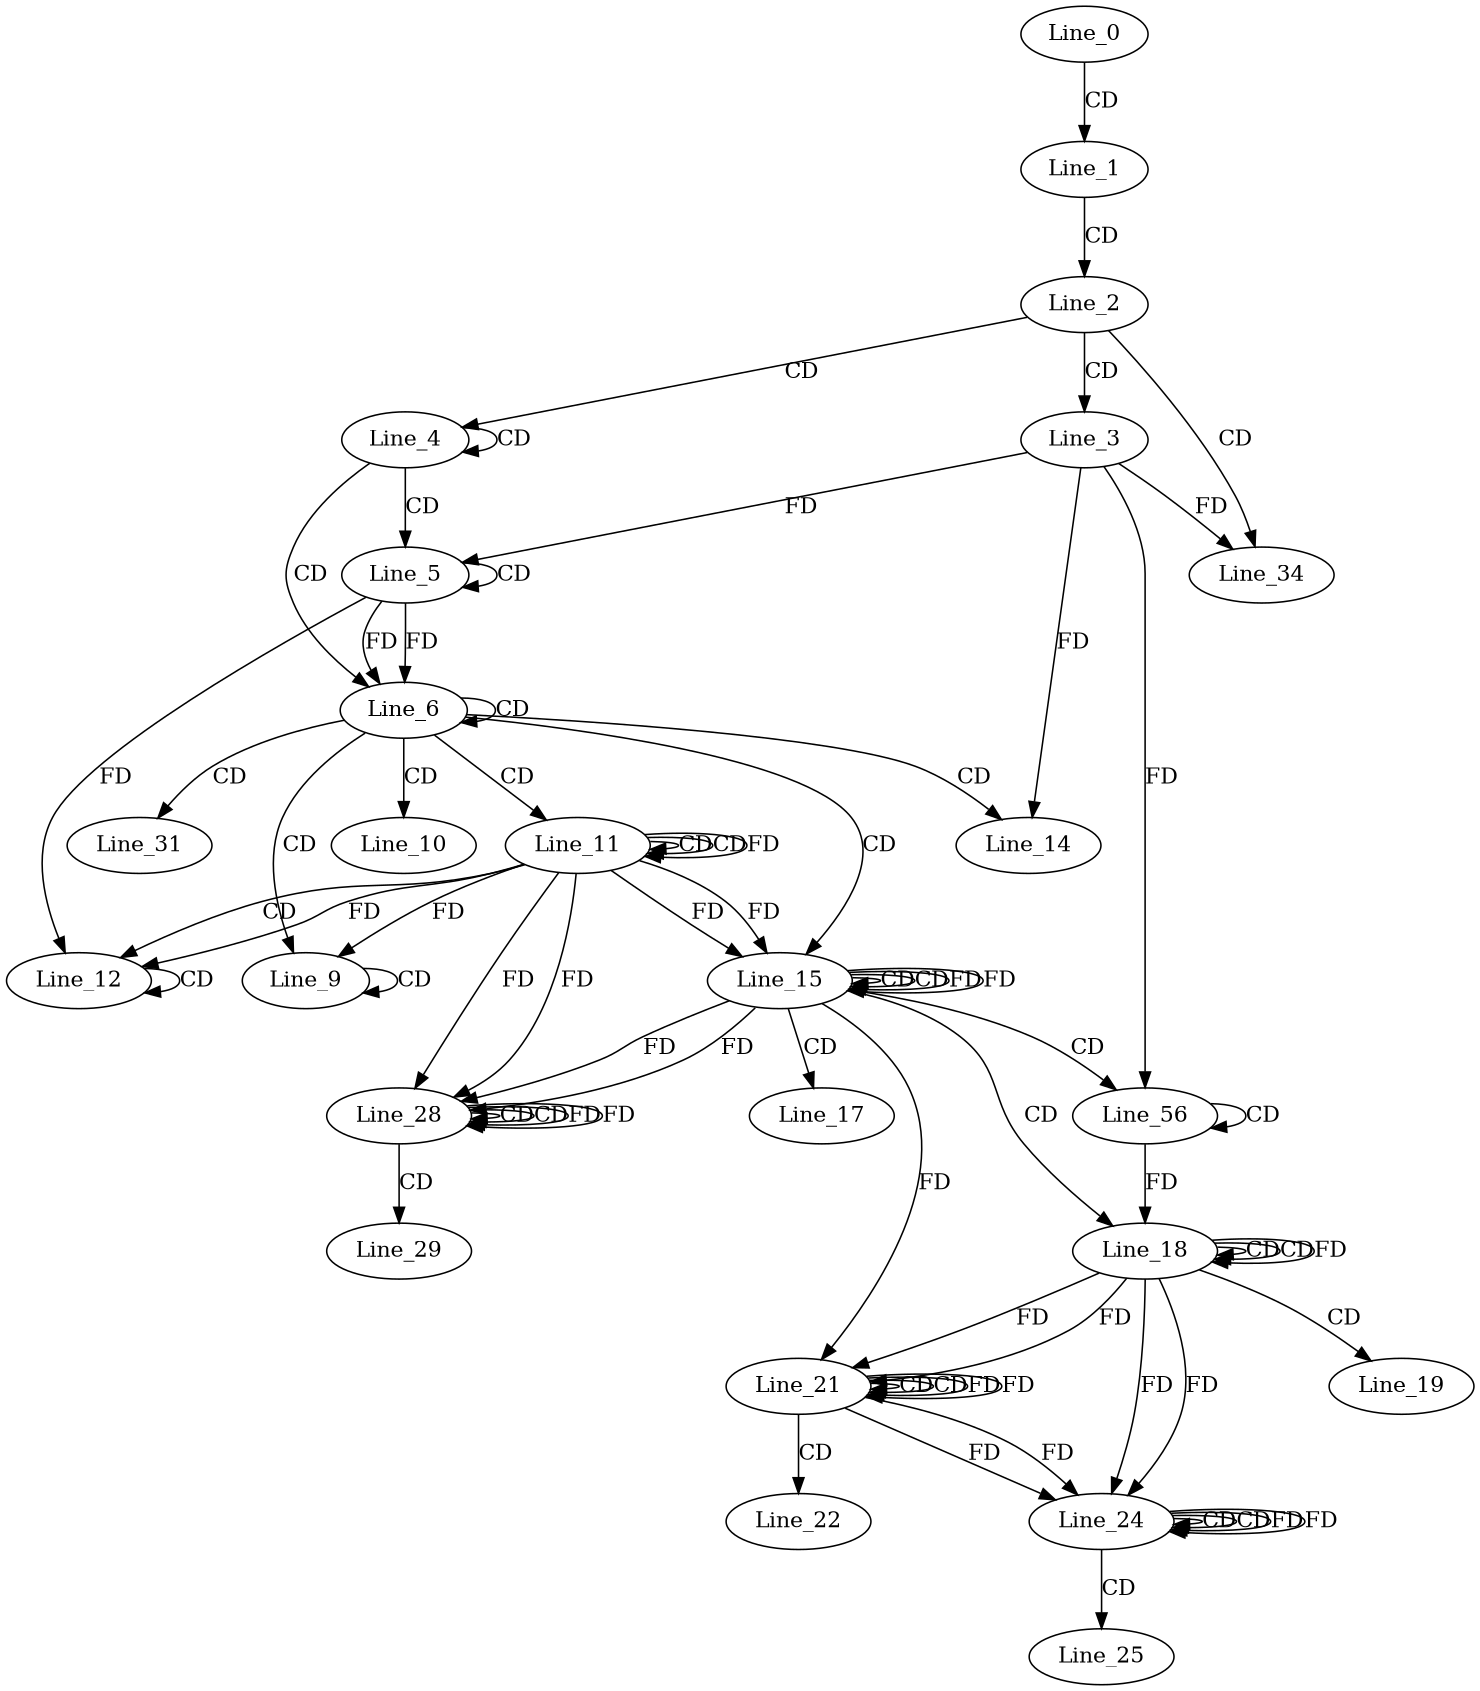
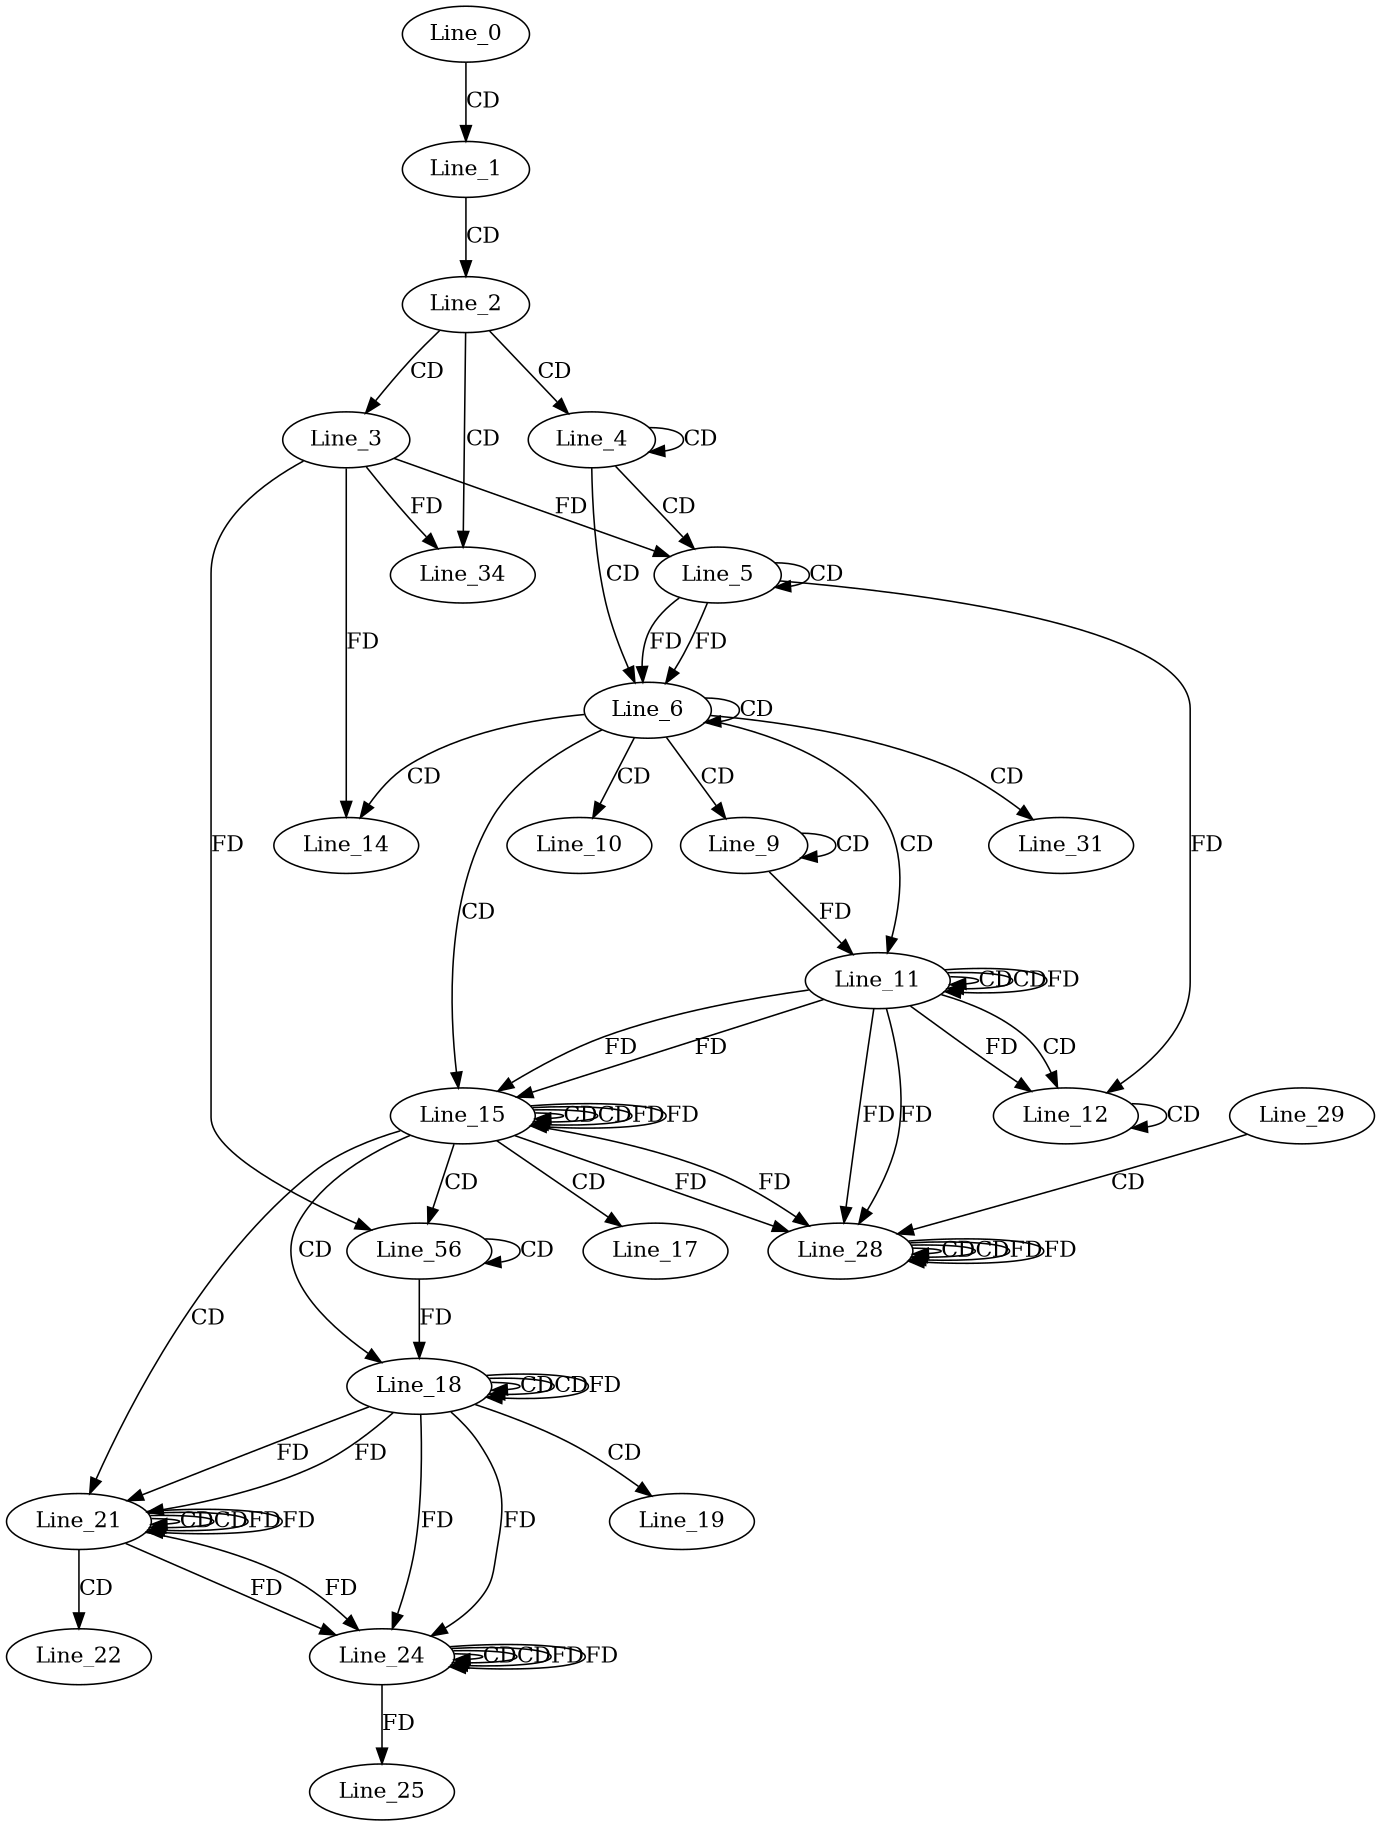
edge "Line_11" -> "Line_9": reversed
edge "Line_28" -> "Line_29": reversed
edge "Line_15" -> "Line_21": label "FD" -> "CD"
edge "Line_24" -> "Line_25": label "CD" -> "FD"
